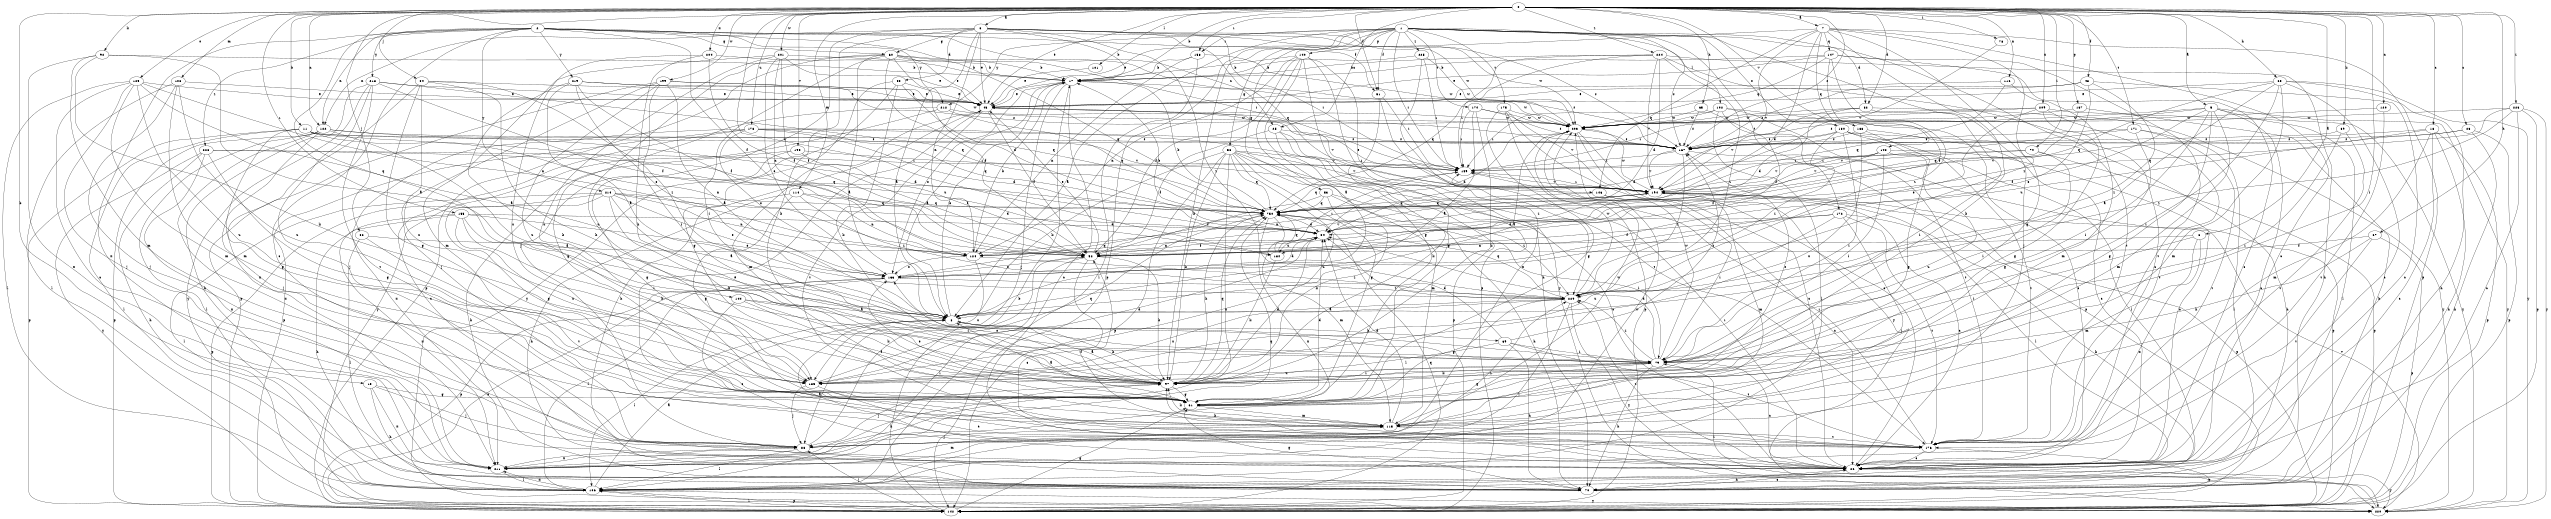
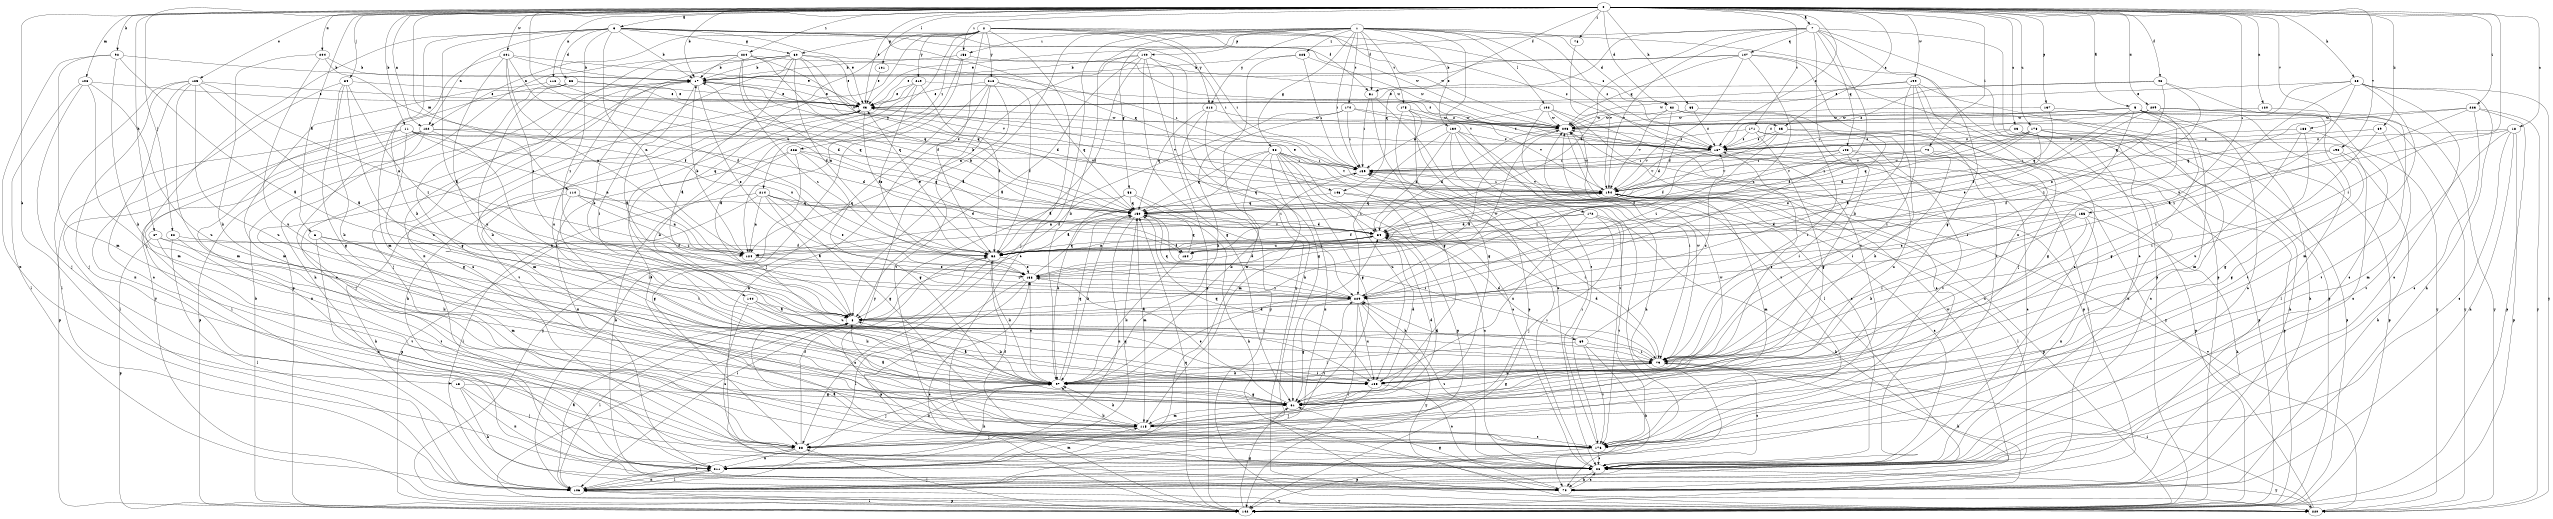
node "750": label "750" -> "150"
edge "58" -> "8": label "k" -> "a"
edge "214" -> "97": now "88" -> "97"
edge "203" -> "220": reversed
